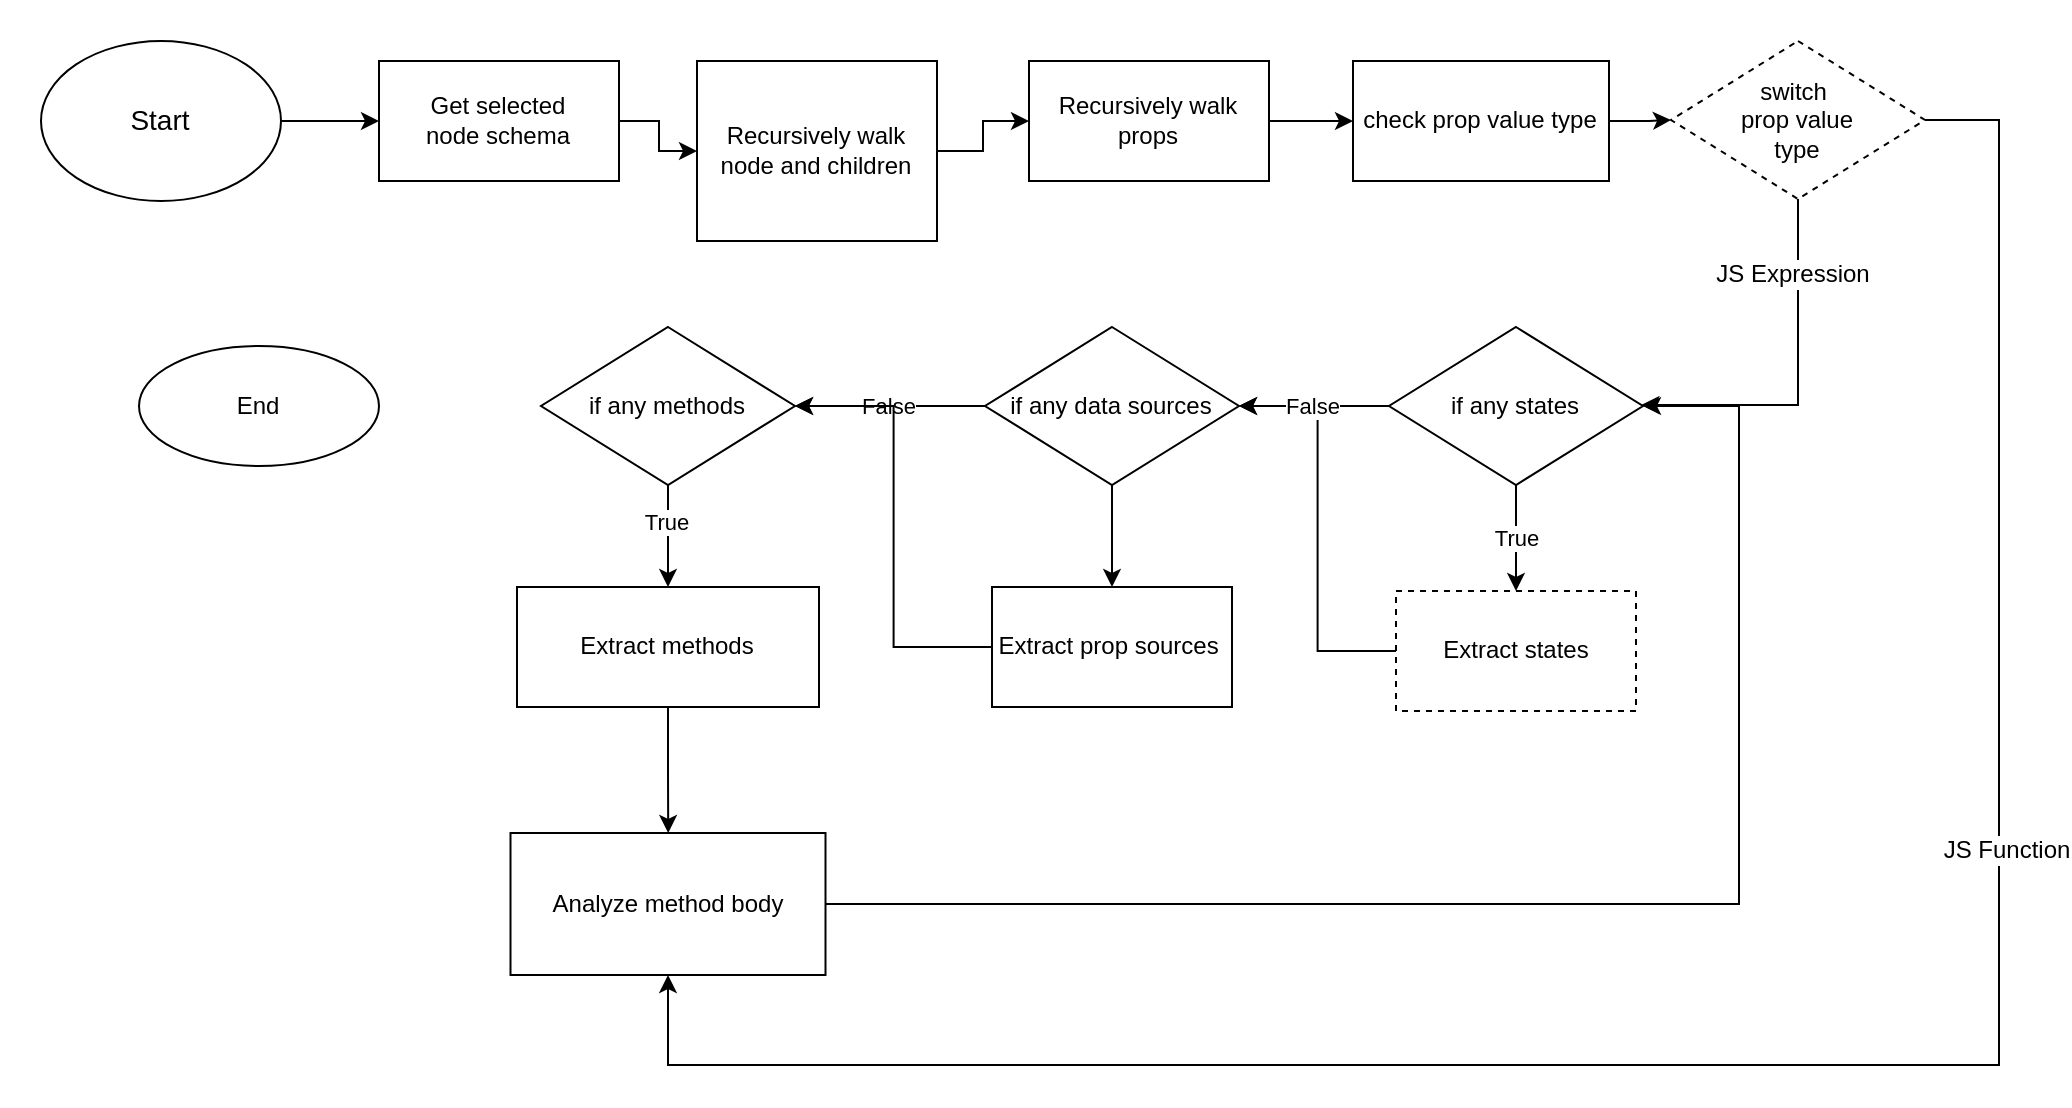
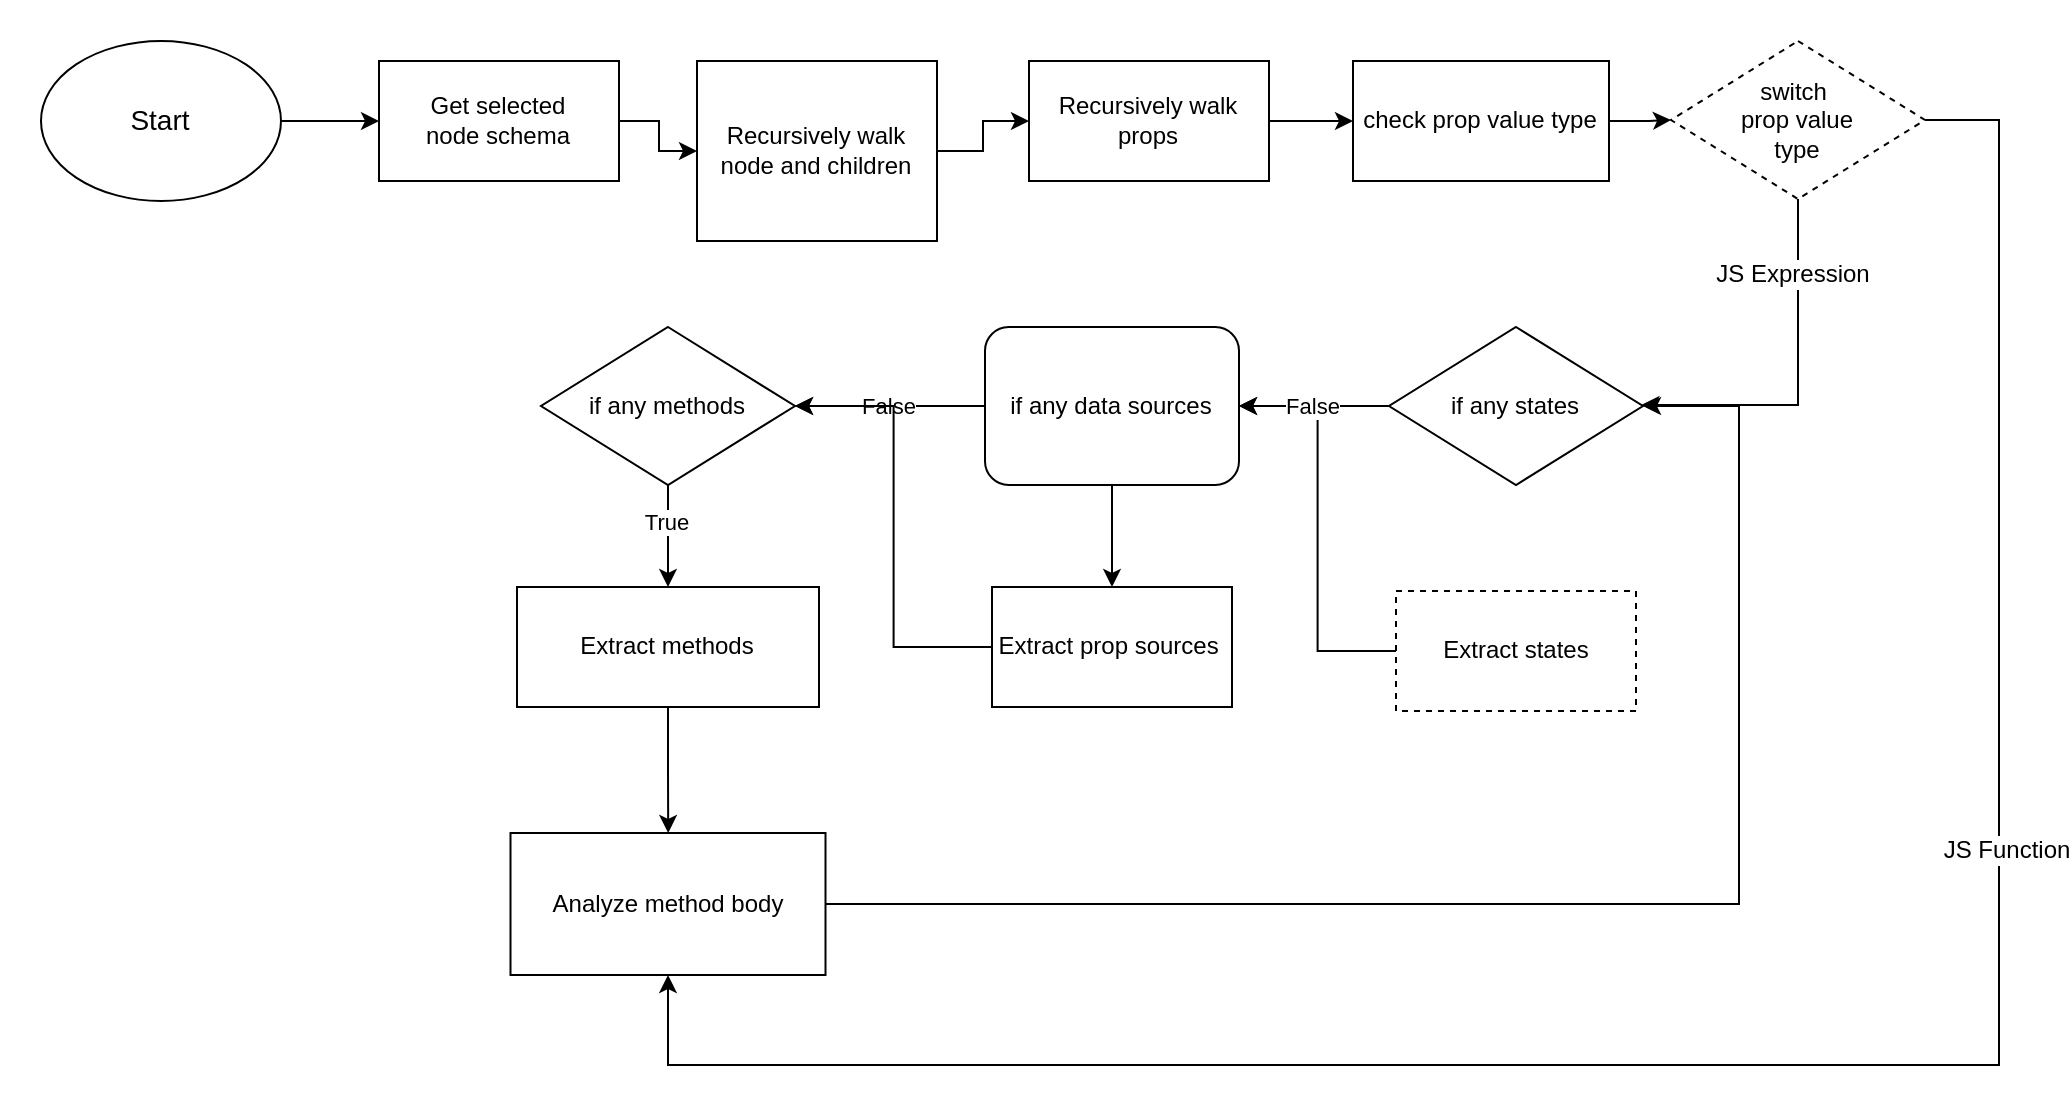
node "End": removed
node "if any data sources": shape diamond -> rounded rectangle
edge "if any states" -> "Extract states": removed, label "True"
